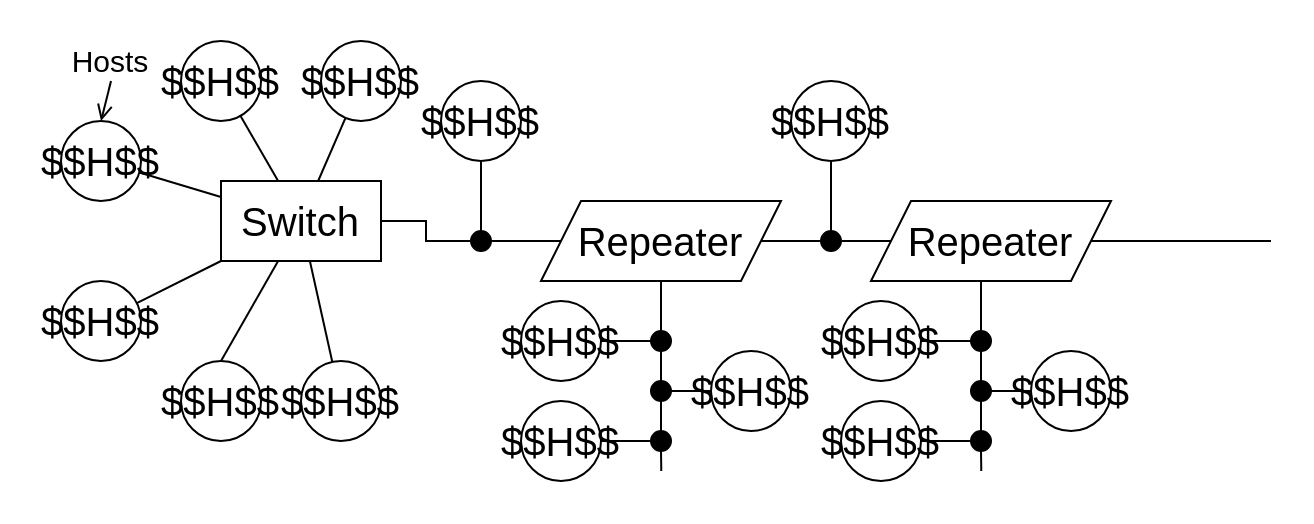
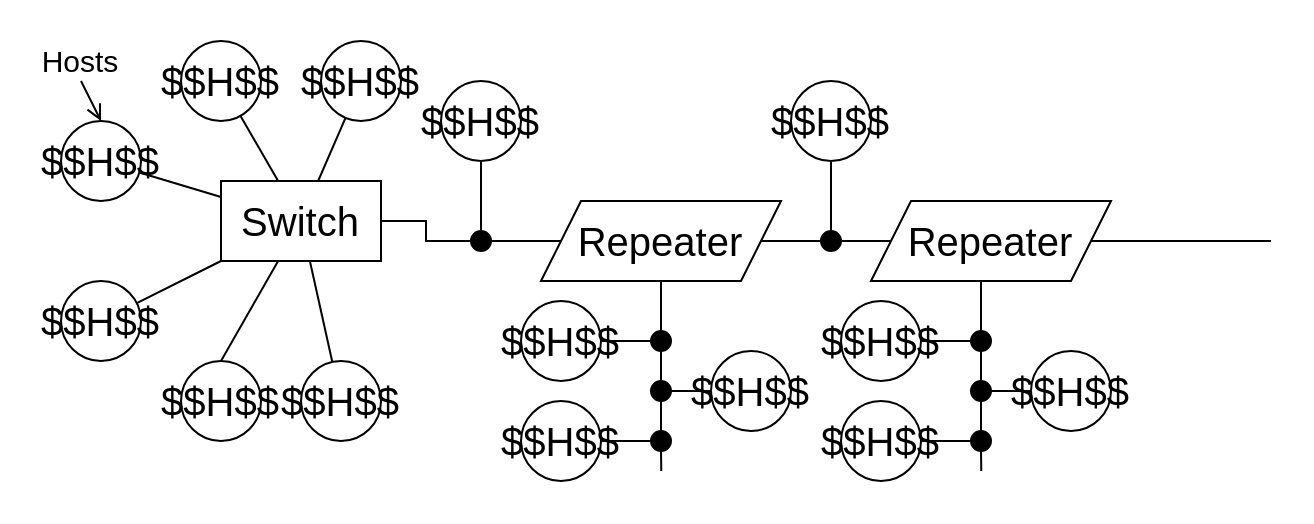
node "Hosts": moved (111, 61) -> (81, 61)
